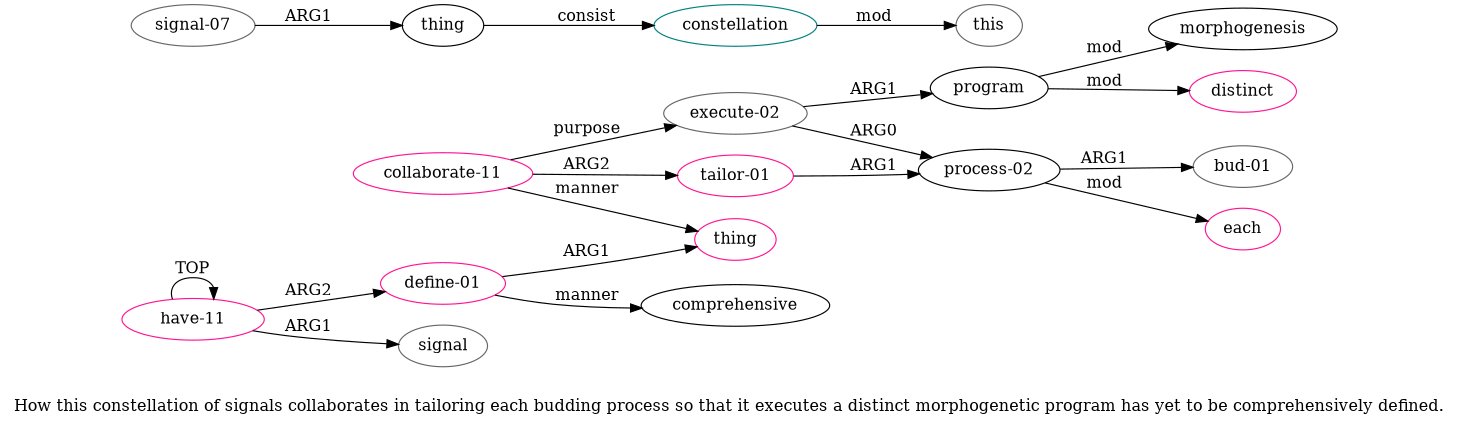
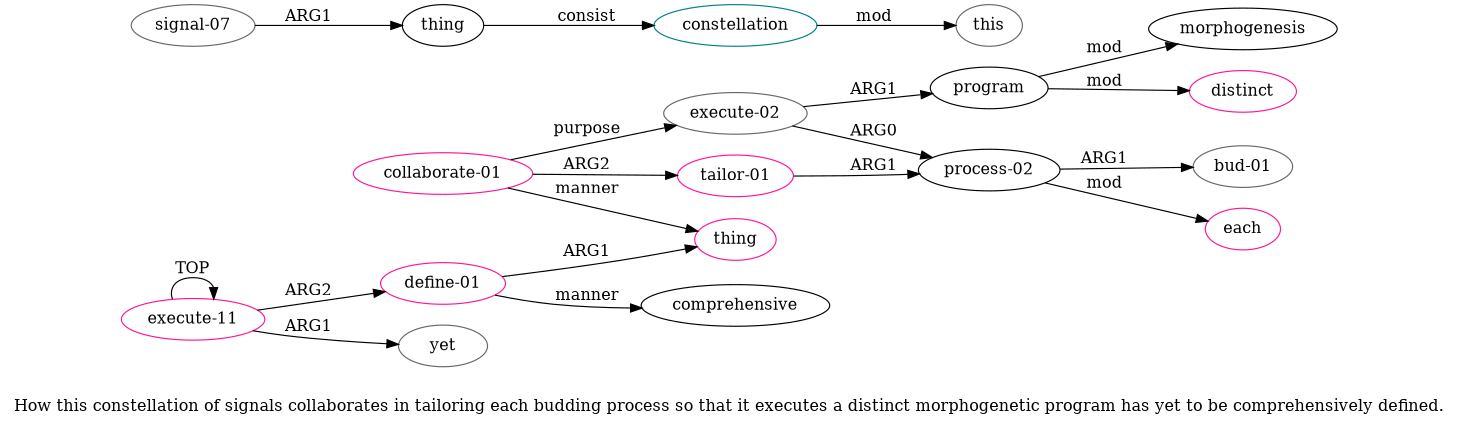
node "collaborate-11": label "collaborate-11" -> "collaborate-01"
node "have-11": label "have-11" -> "execute-11"
node "signal": label "signal" -> "yet"
